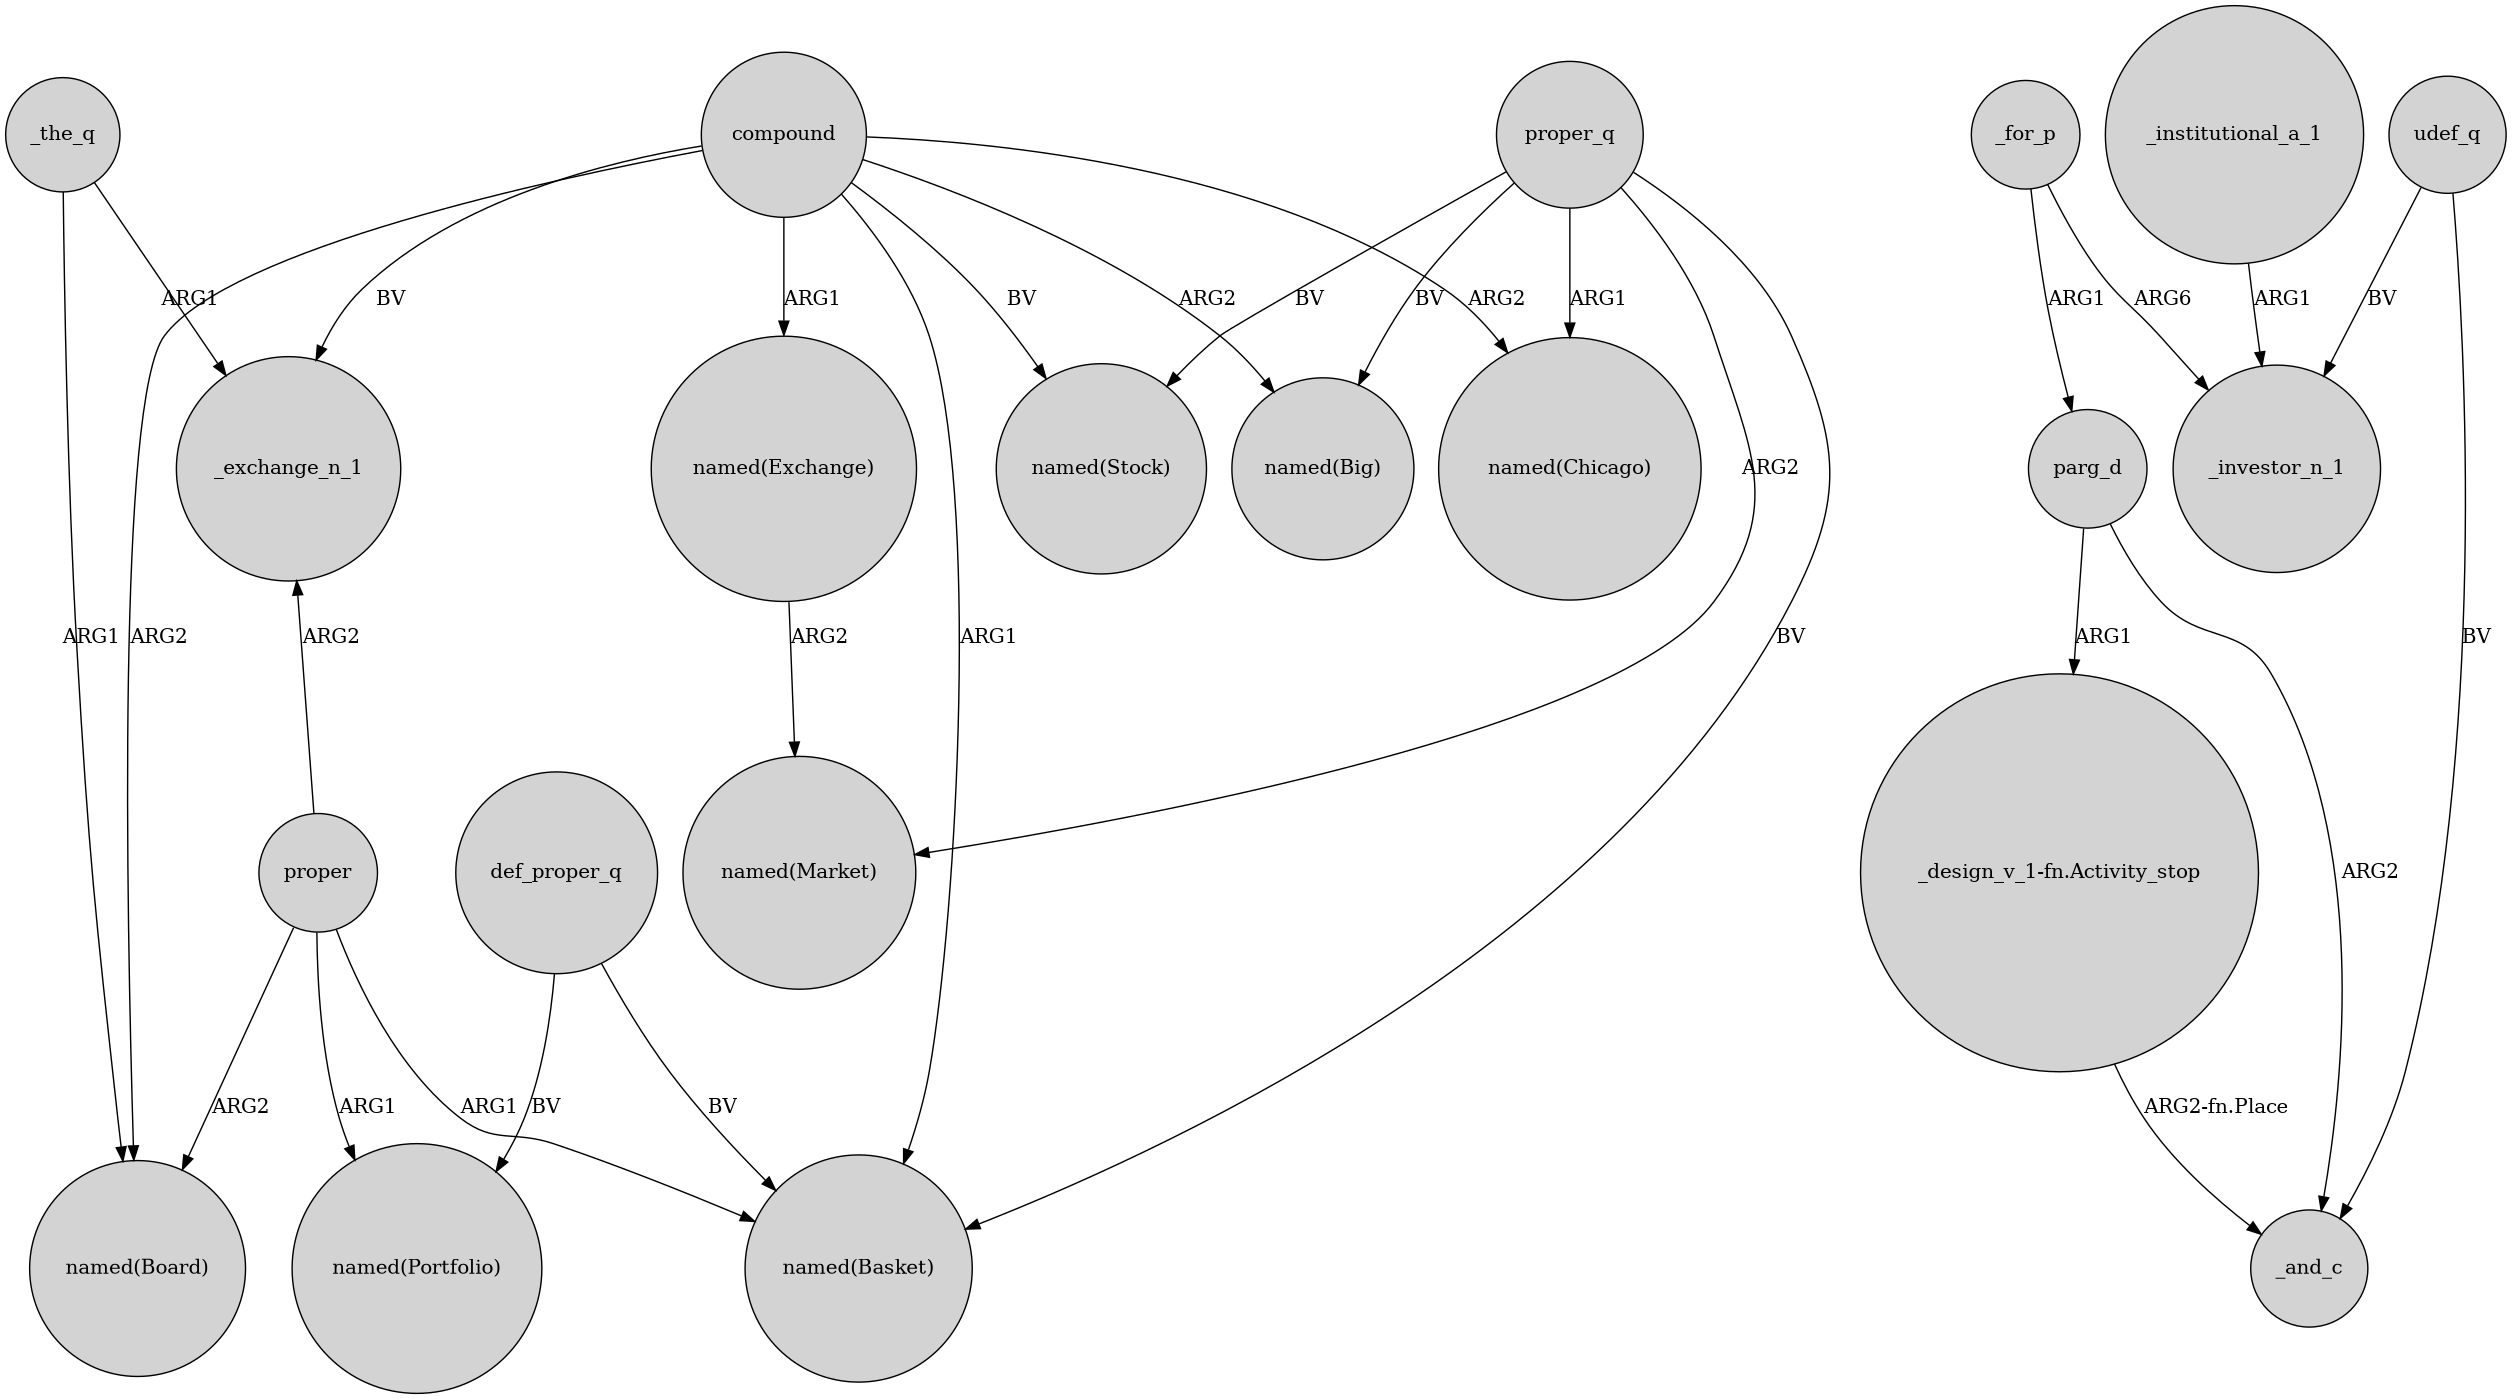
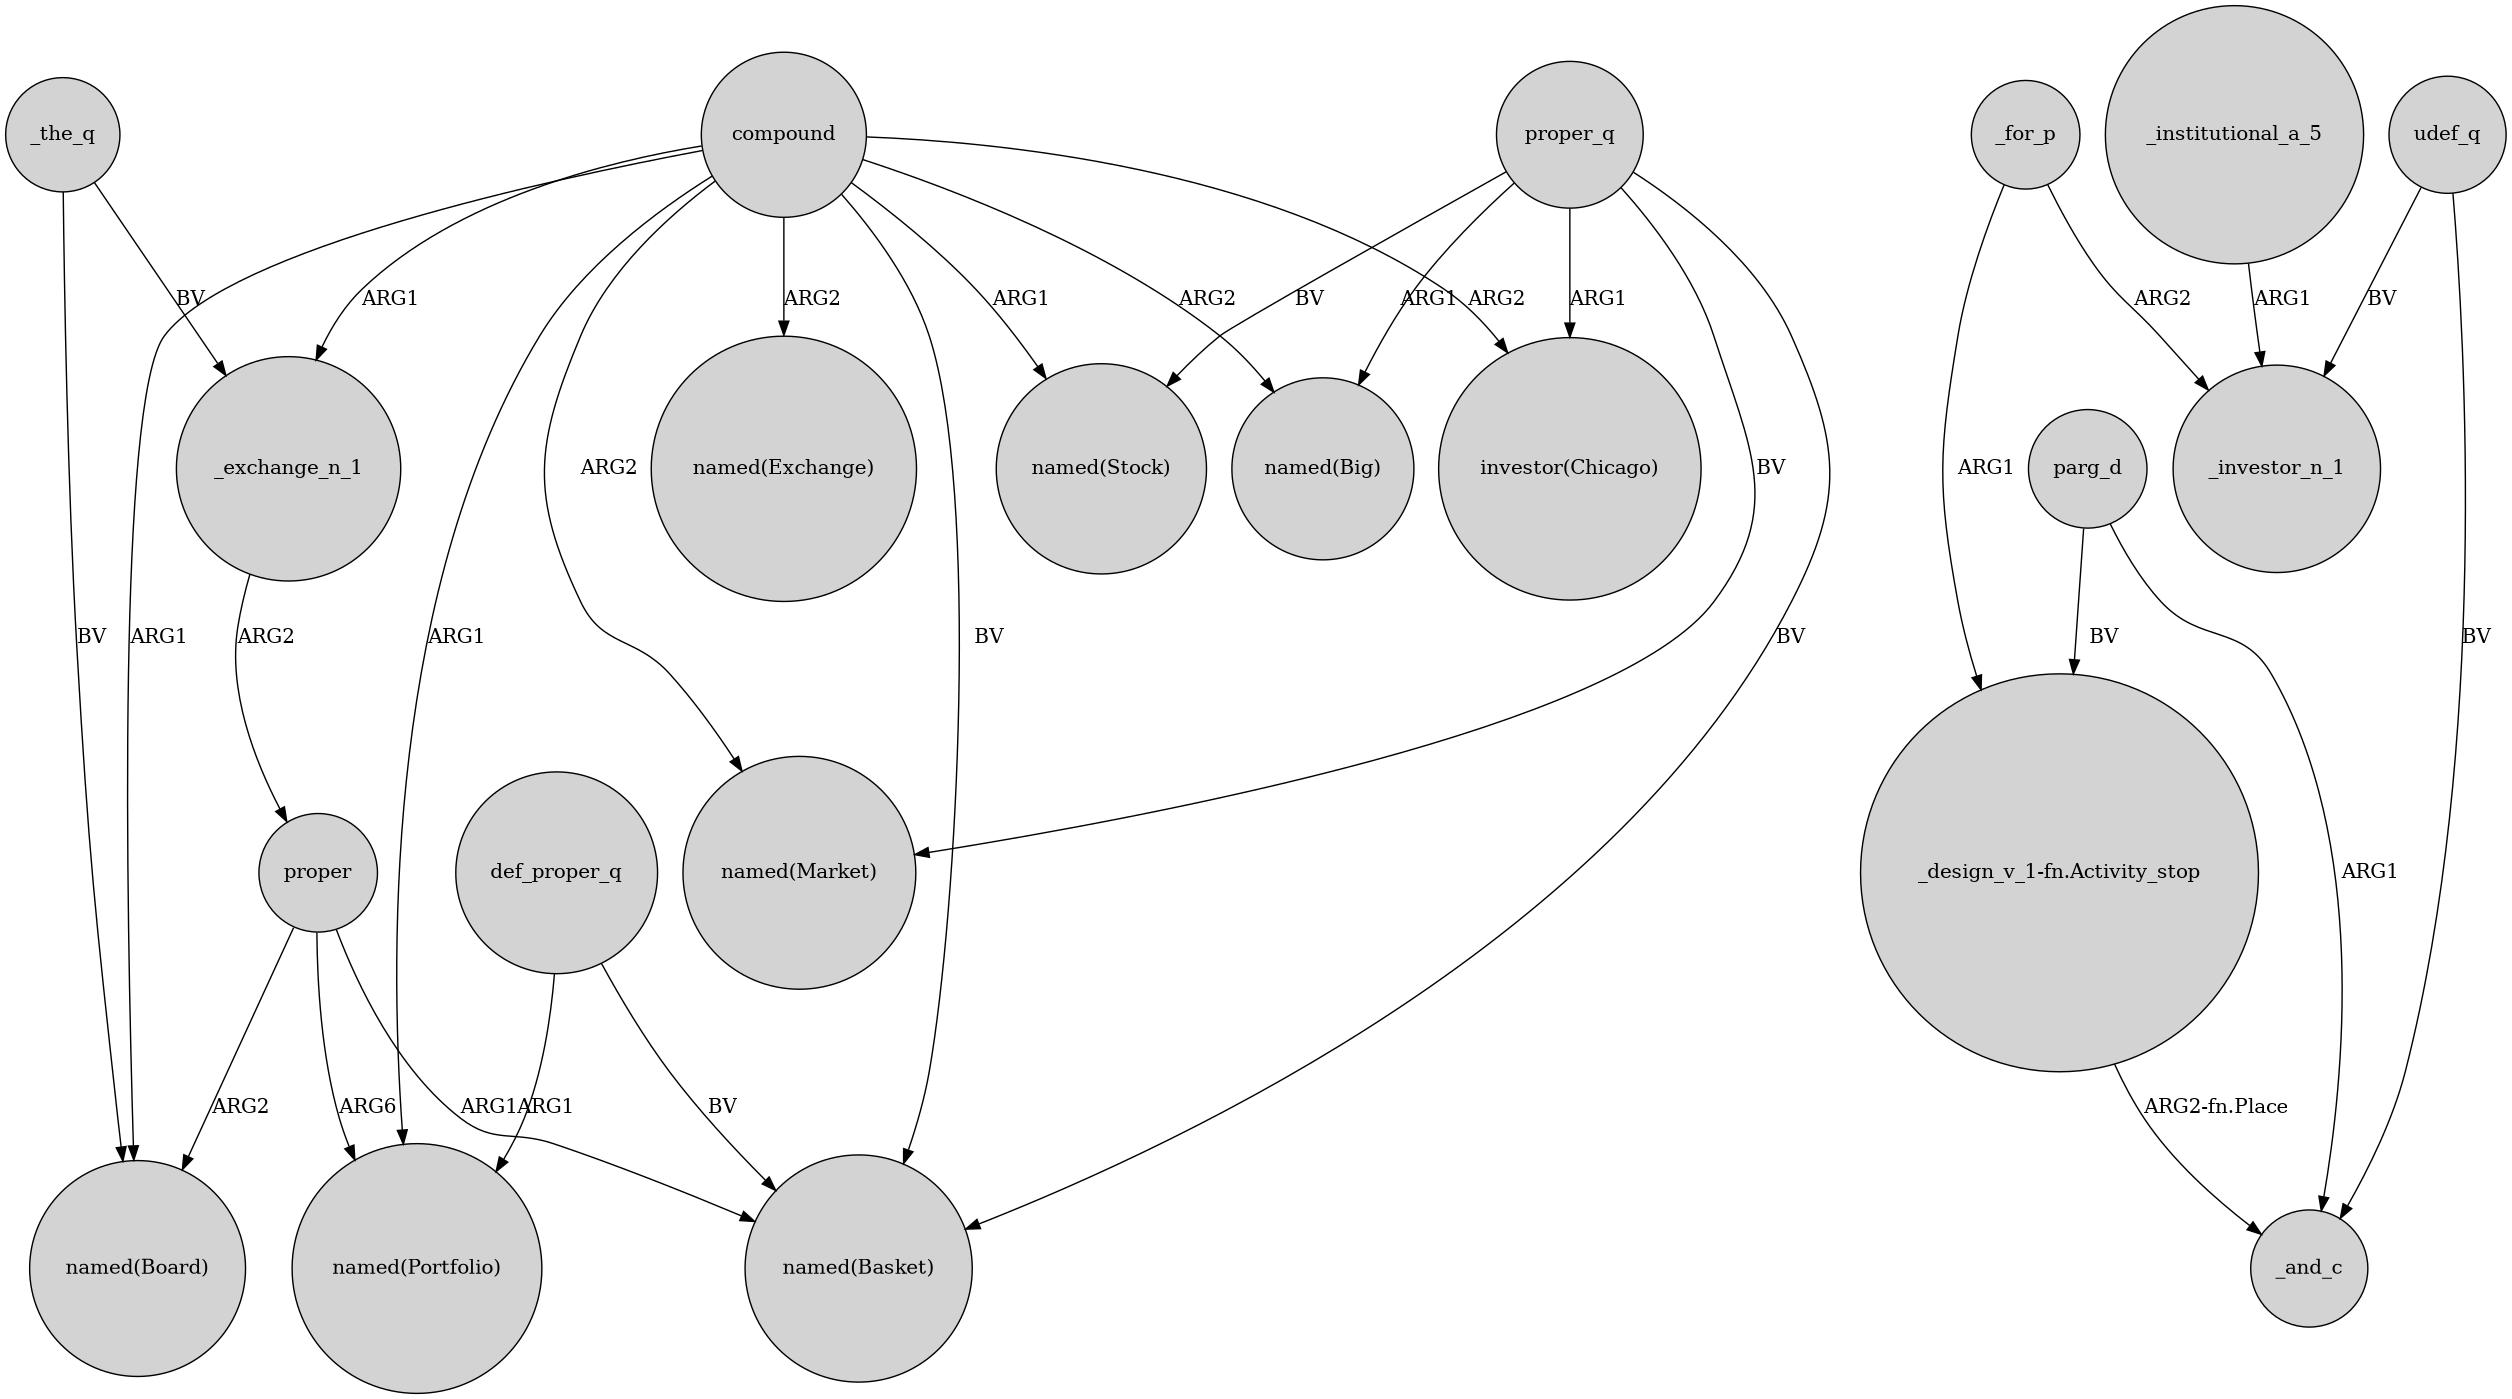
node "_institutional_a_1": label "_institutional_a_1" -> "_institutional_a_5"
edge "_for_p" -> "parg_d": now "_for_p" -> "_design_v_1-fn.Activity_stop"
edge "_the_q" -> "_exchange_n_1": label "ARG1" -> "BV"
edge "compound" -> "_exchange_n_1": label "BV" -> "ARG1"
edge "compound" -> "named(Exchange)": label "ARG1" -> "ARG2"
edge "compound" -> "named(Stock)": label "BV" -> "ARG1"
edge "proper_q" -> "named(Big)": label "BV" -> "ARG1"
edge "_for_p" -> "_investor_n_1": label "ARG6" -> "ARG2"
node "named(Chicago)": label "named(Chicago)" -> "investor(Chicago)"
edge "proper_q" -> "named(Market)": label "ARG2" -> "BV"
edge "compound" -> "named(Portfolio)": added, label "ARG1"
edge "_the_q" -> "named(Board)": label "ARG1" -> "BV"
edge "compound" -> "named(Board)": label "ARG2" -> "ARG1"
edge "compound" -> "named(Basket)": label "ARG1" -> "BV"
edge "parg_d" -> "_design_v_1-fn.Activity_stop": label "ARG1" -> "BV"
edge "named(Exchange)" -> "named(Market)": now "compound" -> "named(Market)"
edge "proper" -> "_exchange_n_1": reversed
edge "parg_d" -> "_and_c": label "ARG2" -> "ARG1"
edge "proper" -> "named(Portfolio)": label "ARG1" -> "ARG6"
edge "def_proper_q" -> "named(Portfolio)": label "BV" -> "ARG1"
